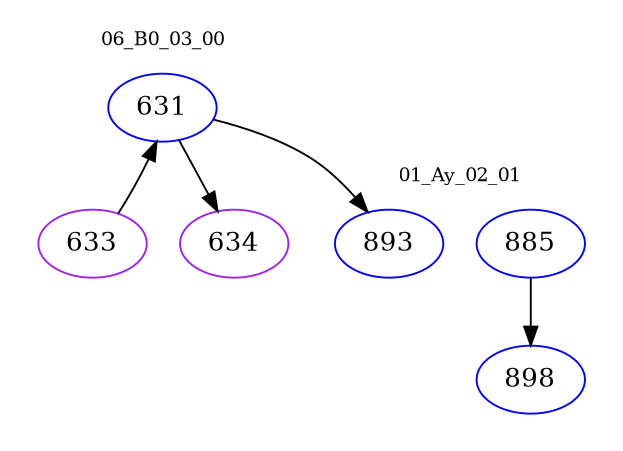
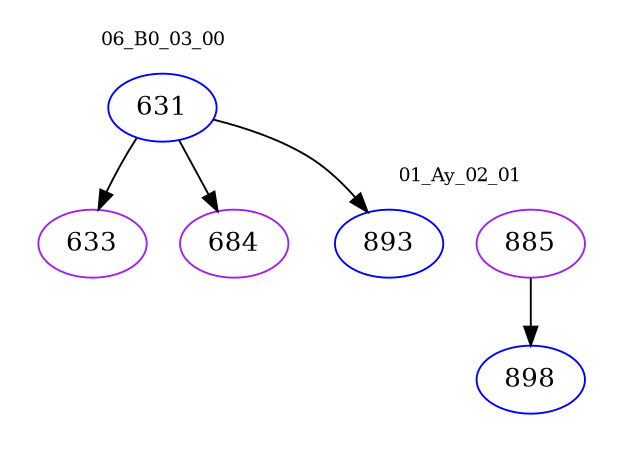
edge "633" -> "631": reversed
node "634": label "634" -> "684"
node "885": color blue -> purple
